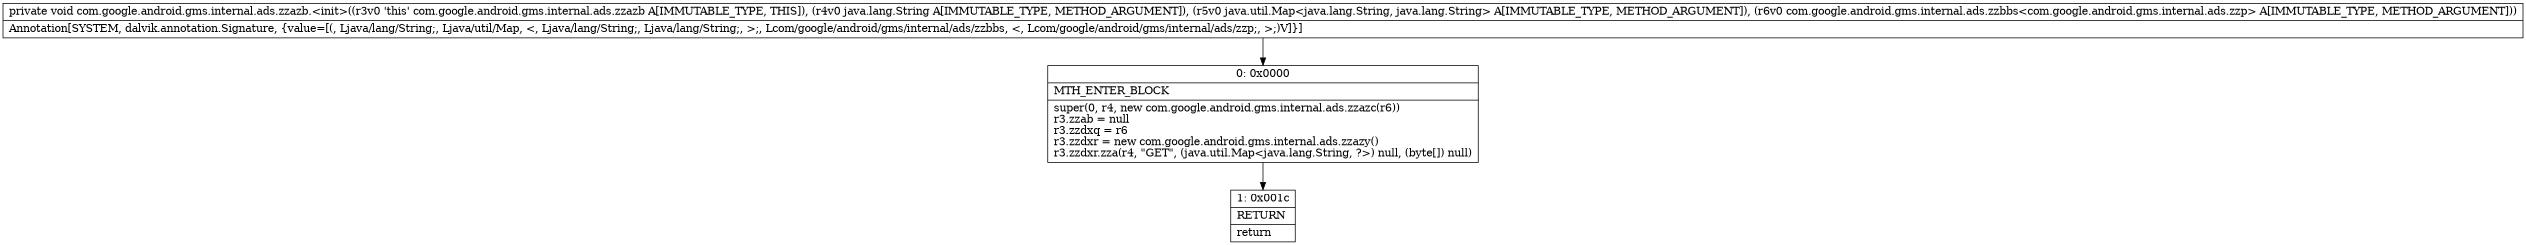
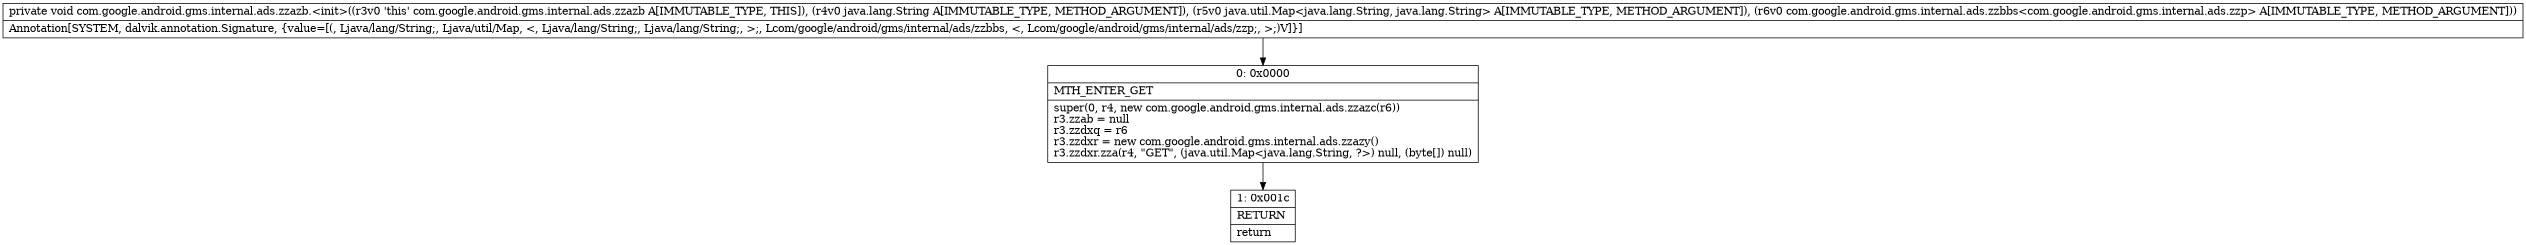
node "0: 0x0000": text "MTH_ENTER_BLOCK" -> "MTH_ENTER_GET"
